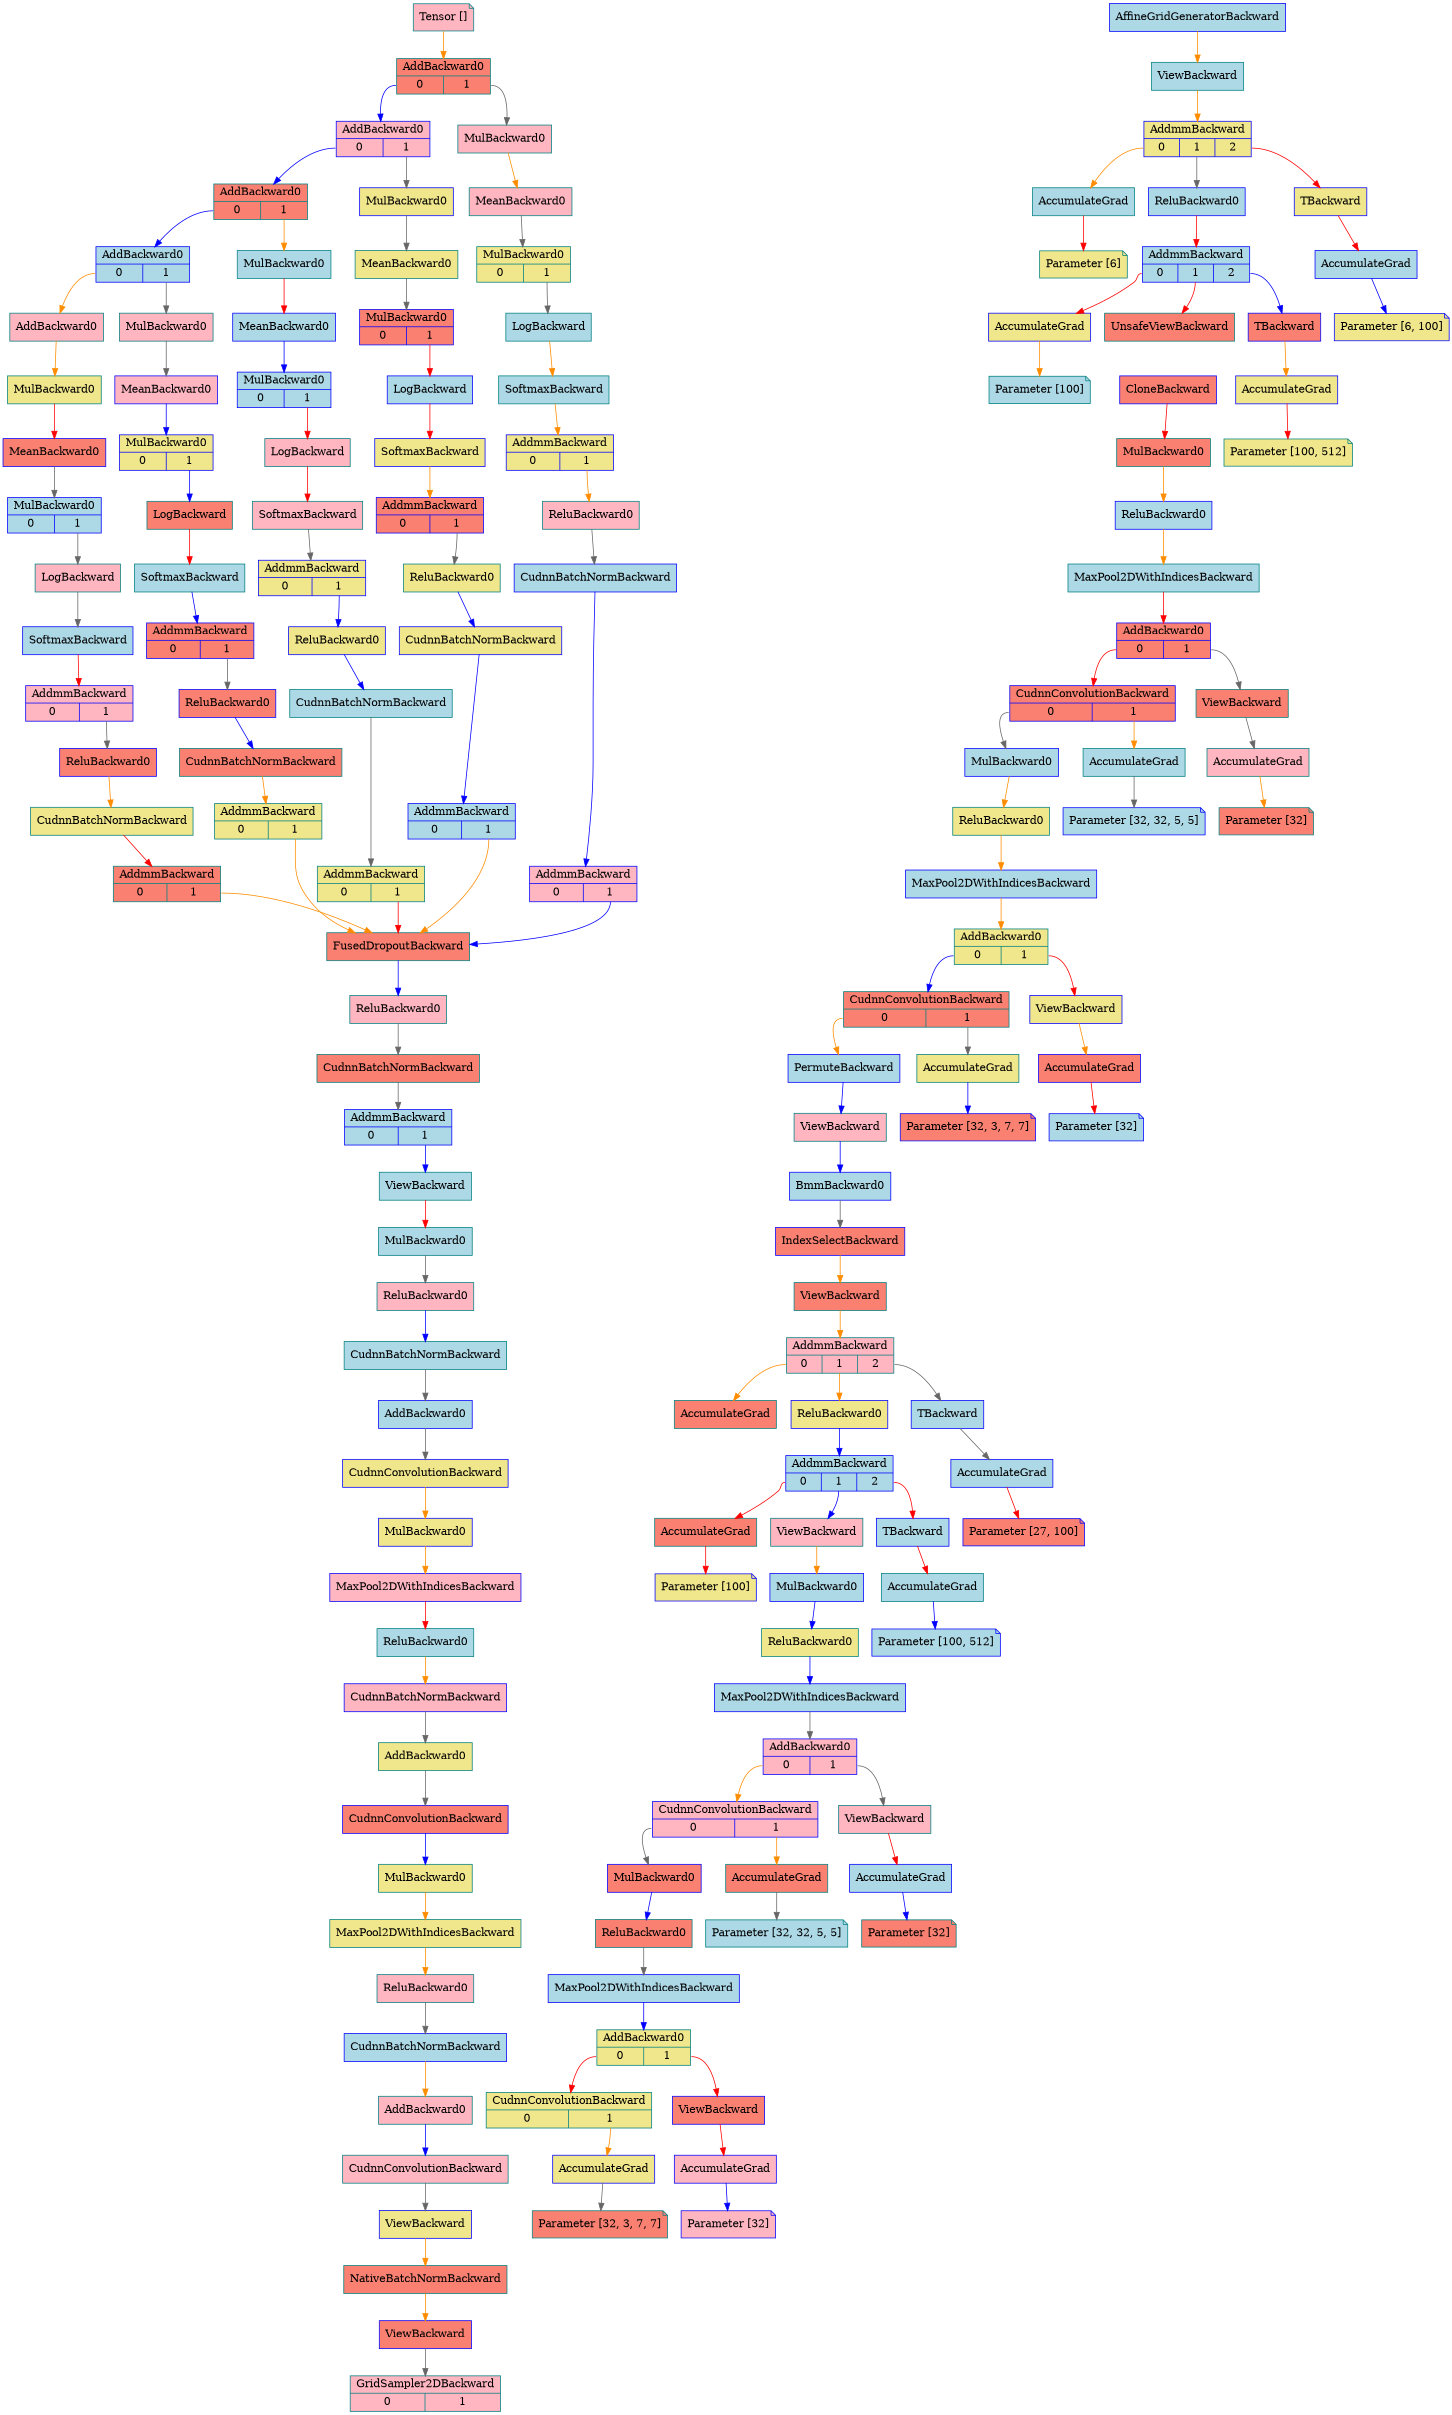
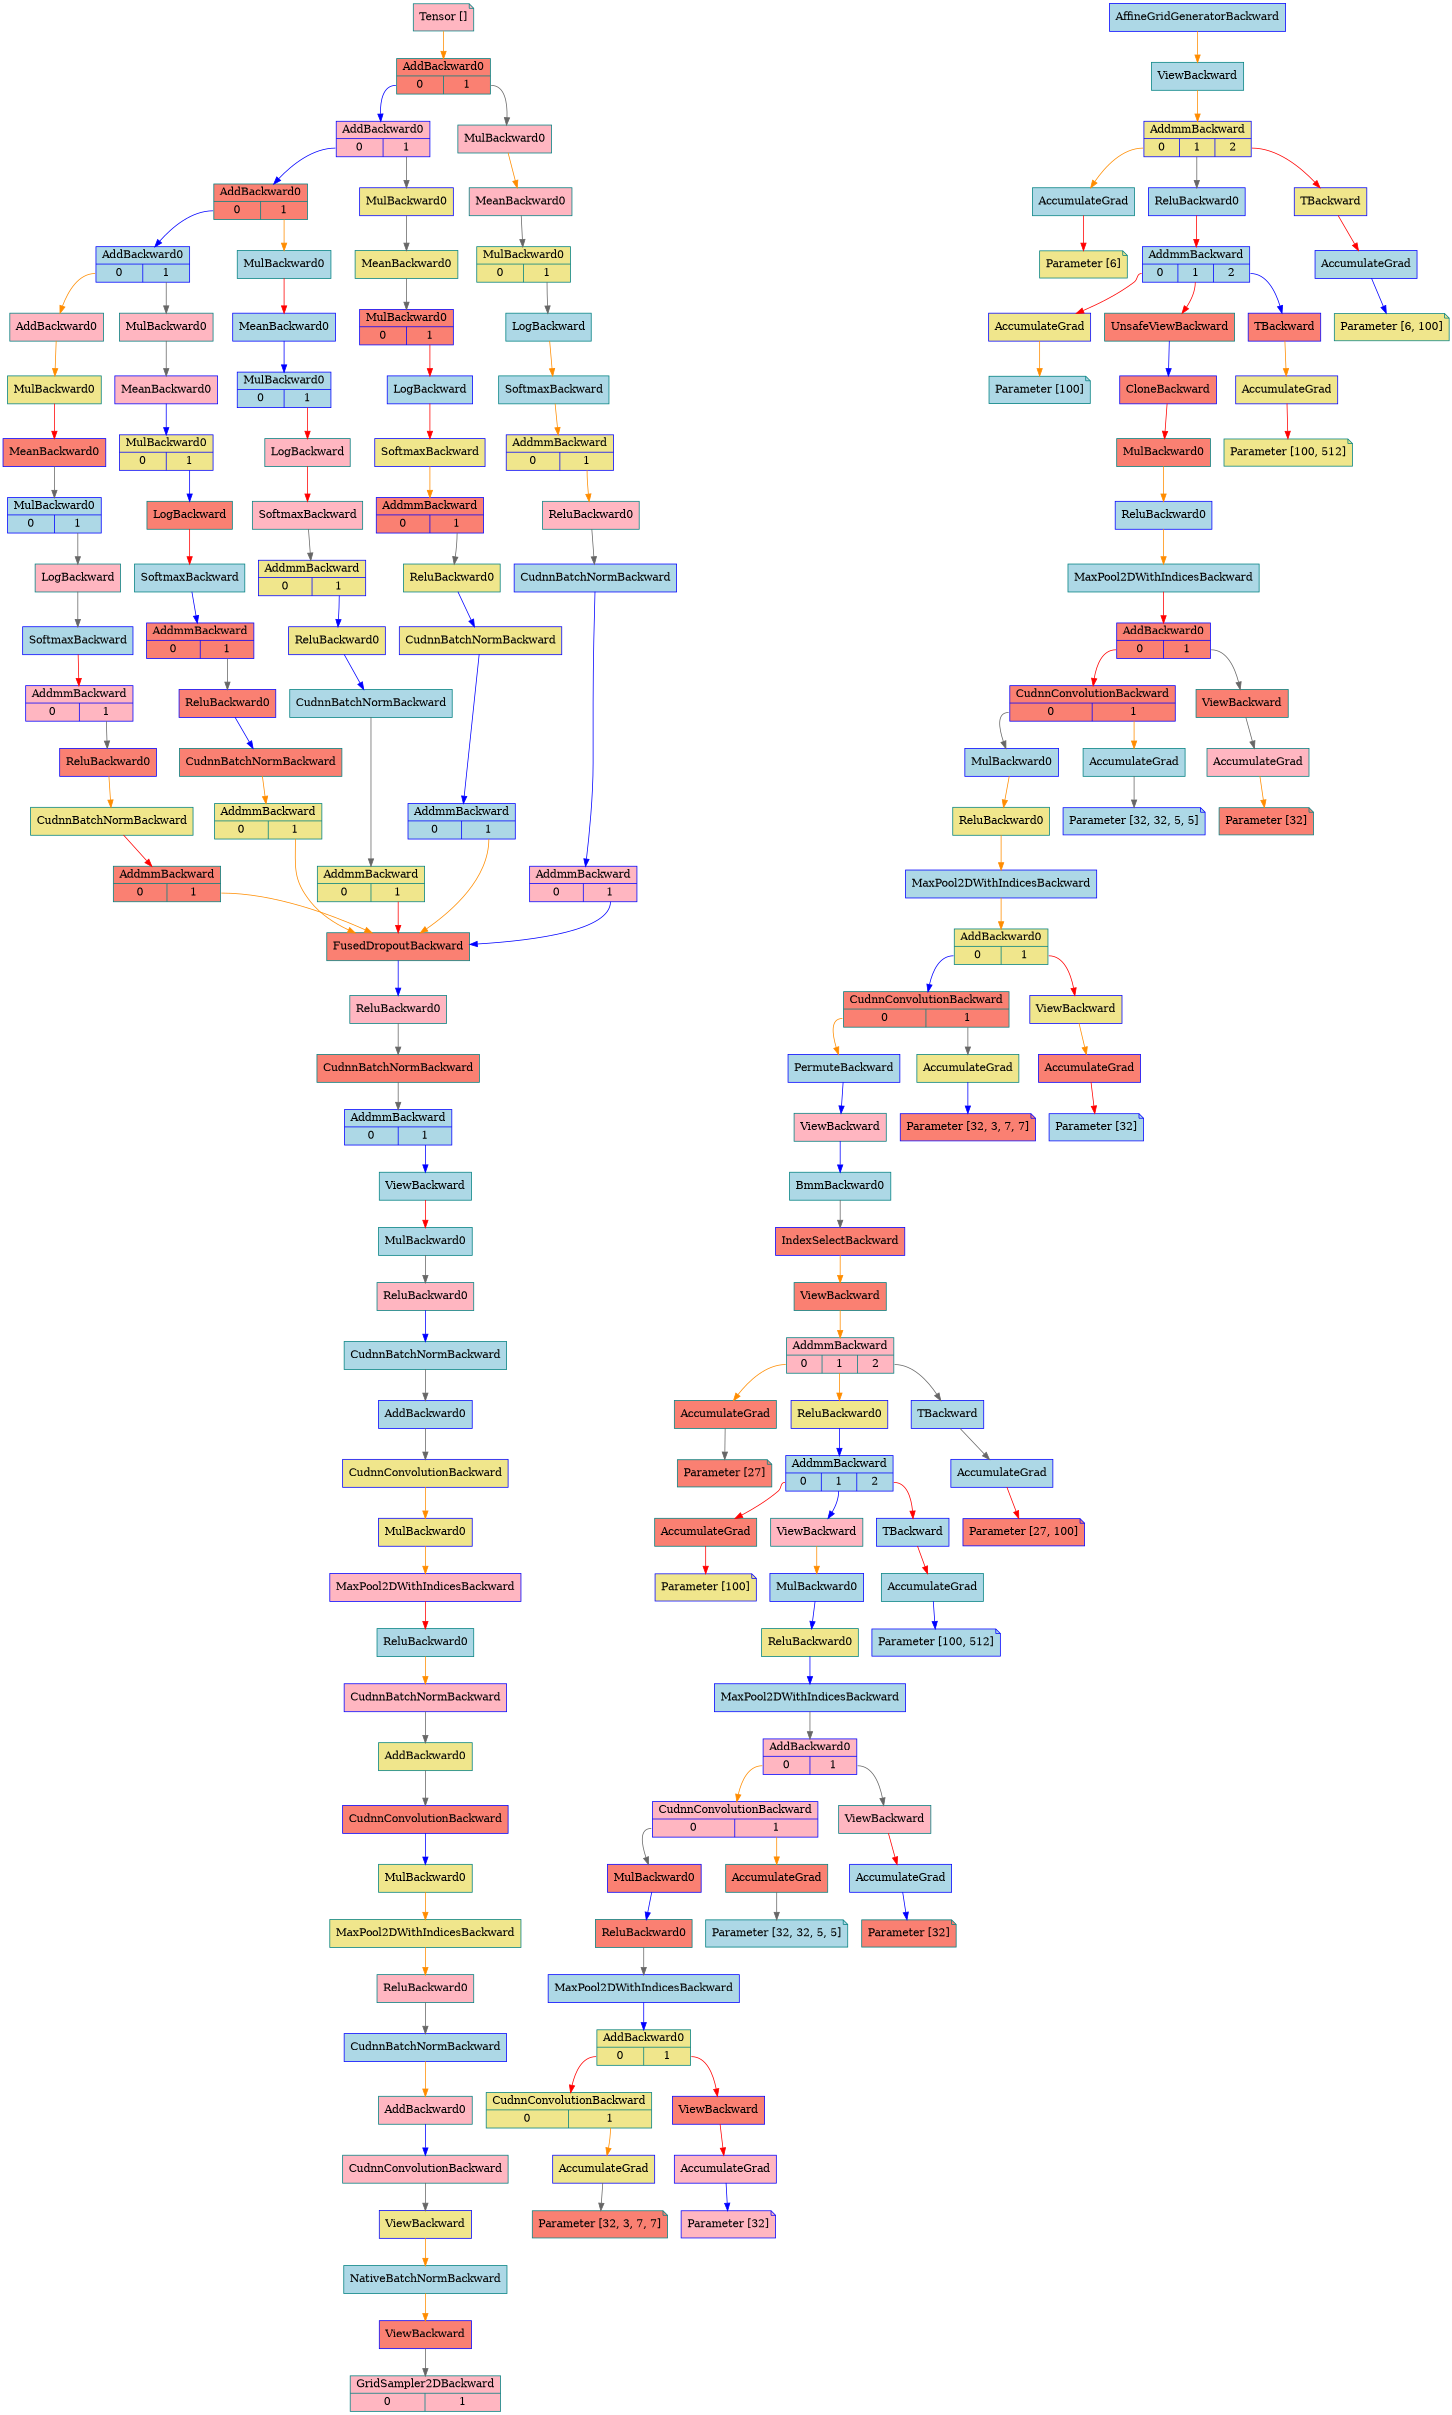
node "Parameter [6, 100]": color blue -> teal
edge "UnsafeViewBackward" -> "CloneBackward": added
node "BmmBackward0": color blue -> teal
node "Parameter [27]": added
node "NativeBatchNormBackward": fillcolor salmon -> lightblue
